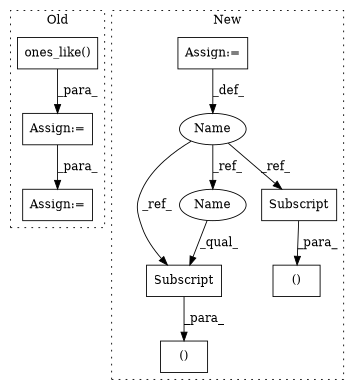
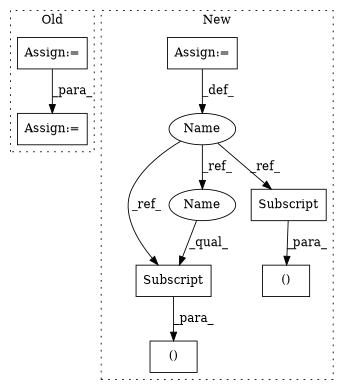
node "ones_like()": removed
